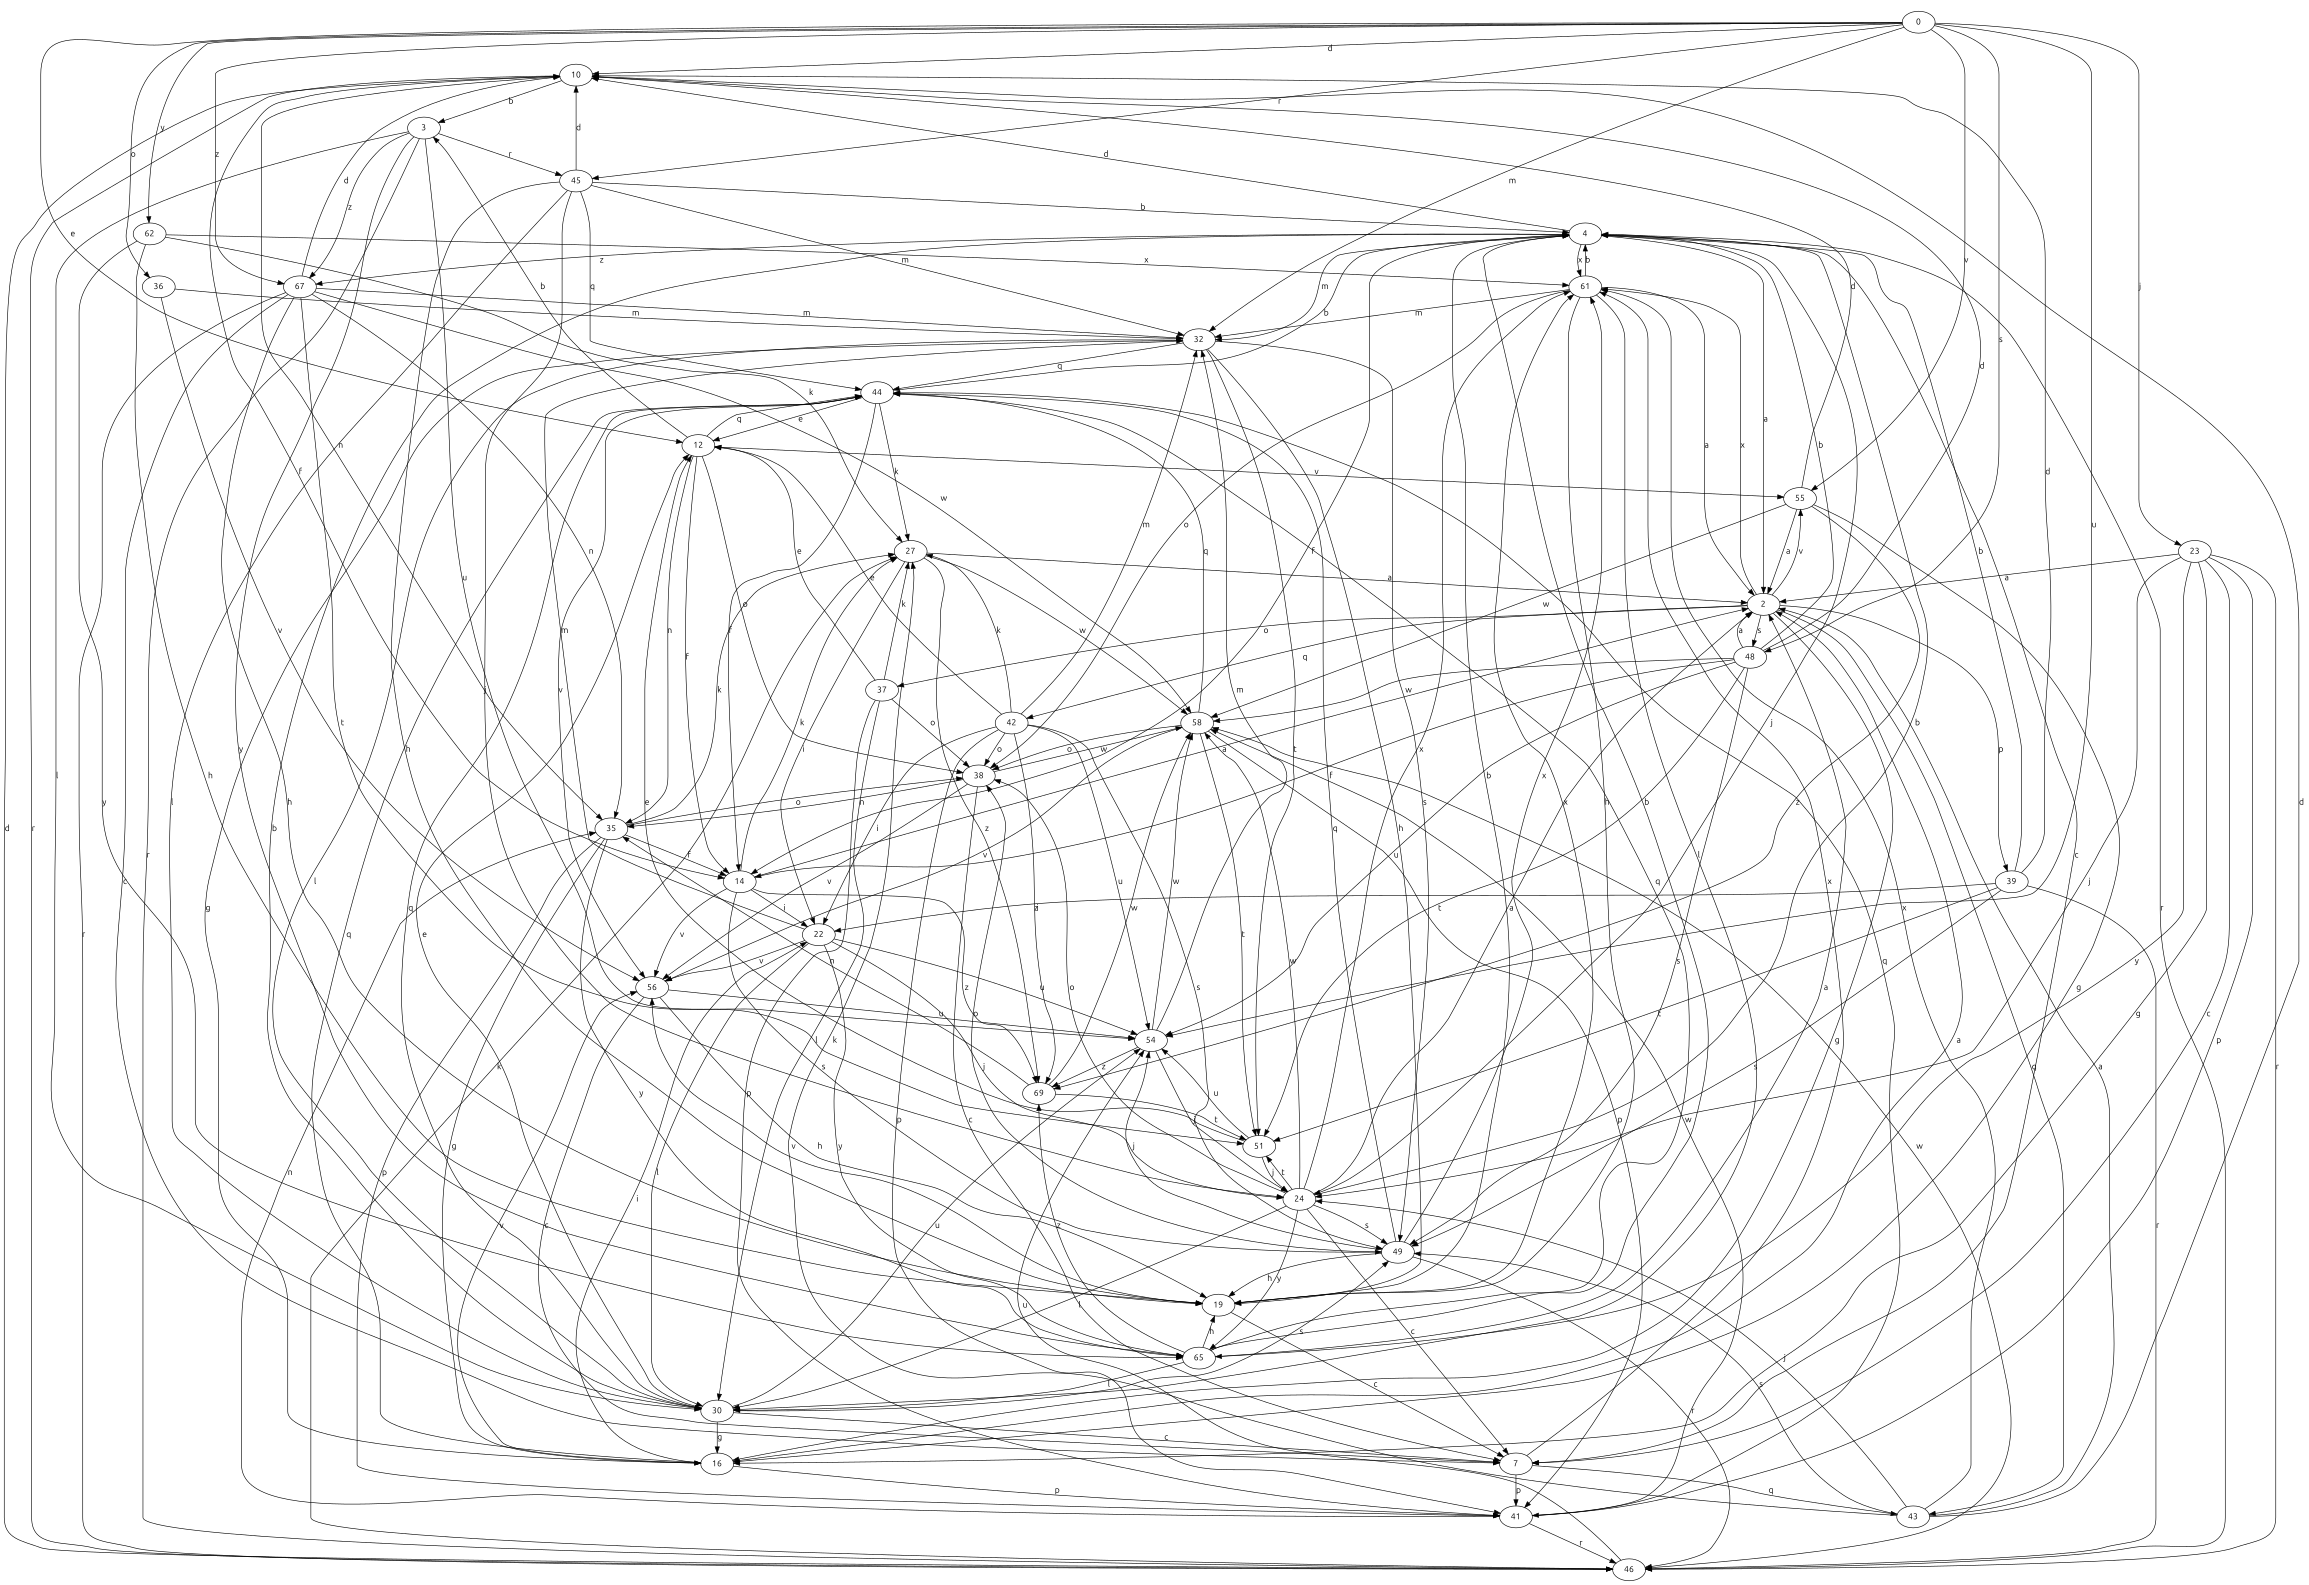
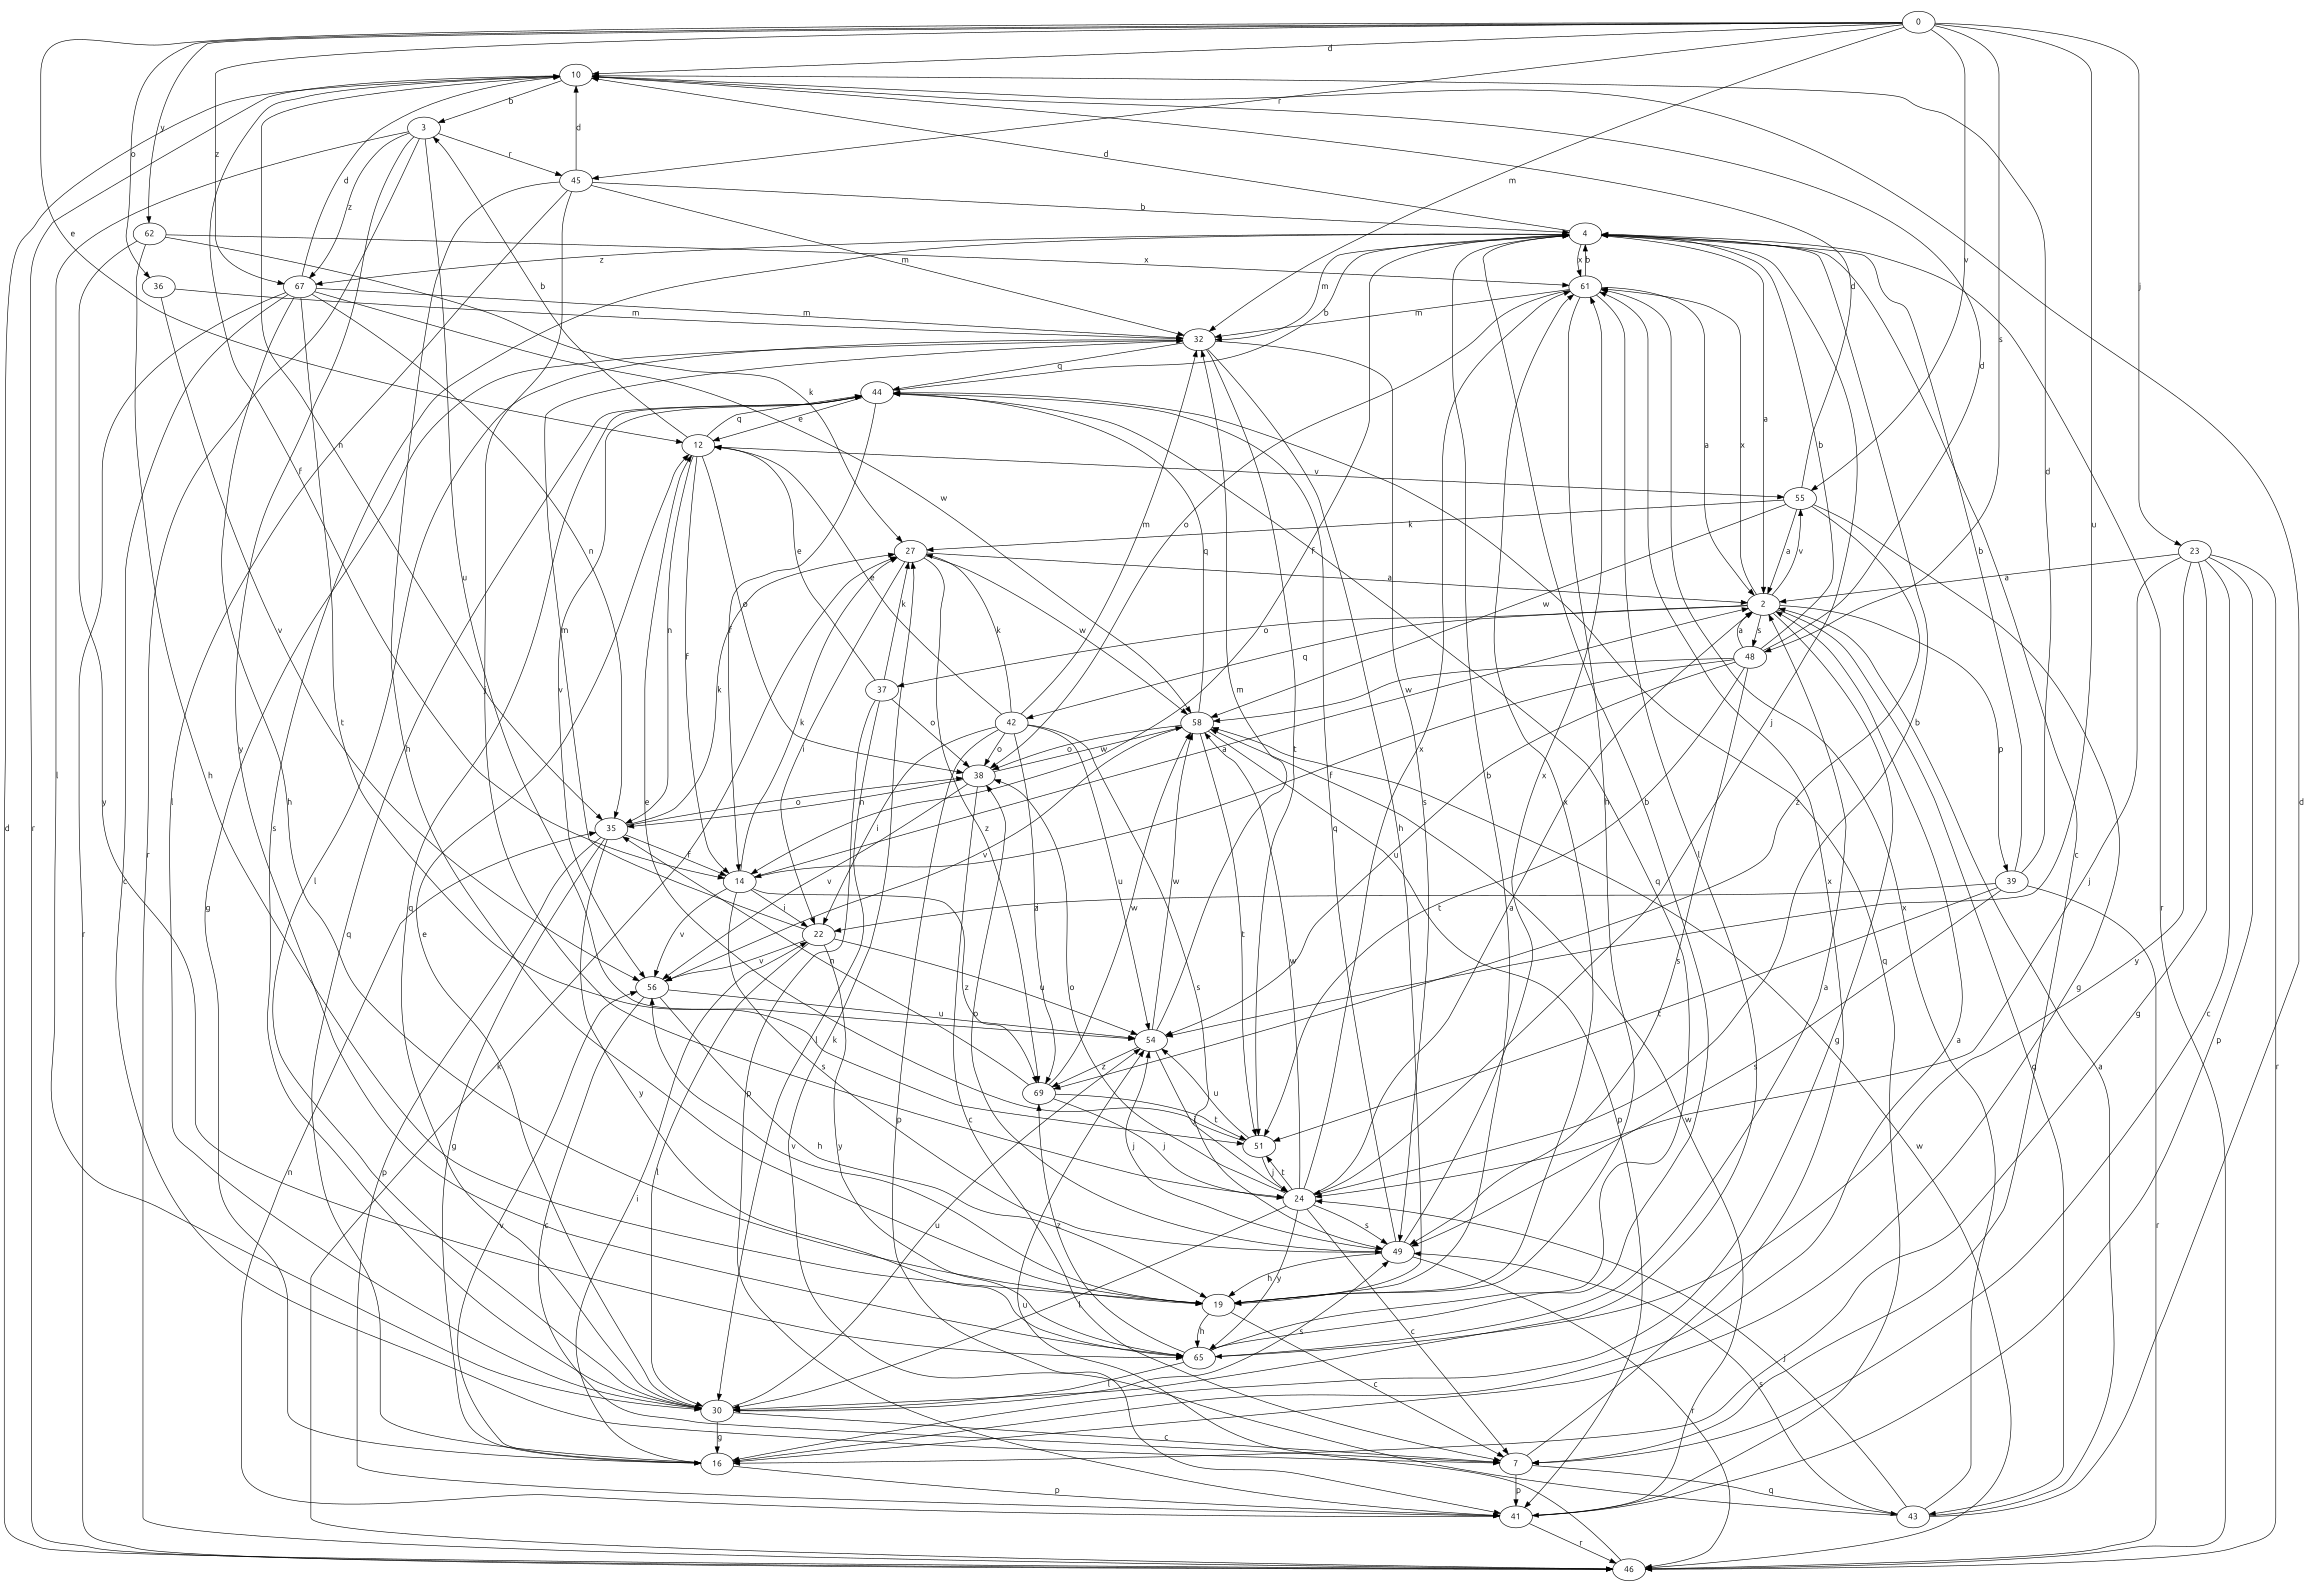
edge "45" -> "44": removed, label "q"
edge "44" -> "27": now "55" -> "27"
edge "30" -> "4": label "b" -> "s"
edge "22" -> "24": now "69" -> "24"
edge "65" -> "19": reversed
